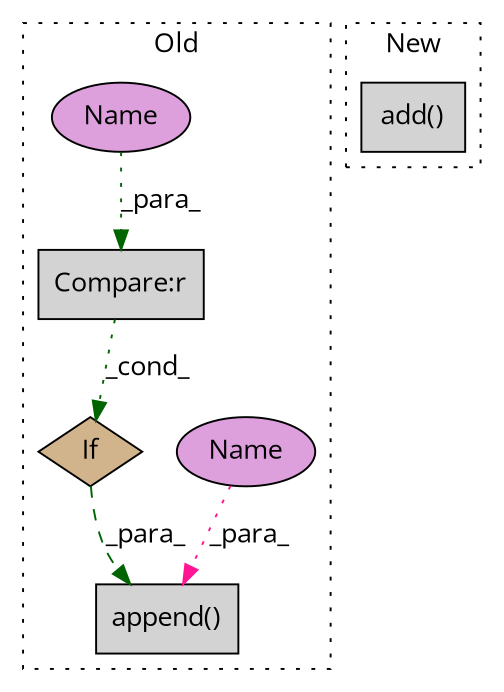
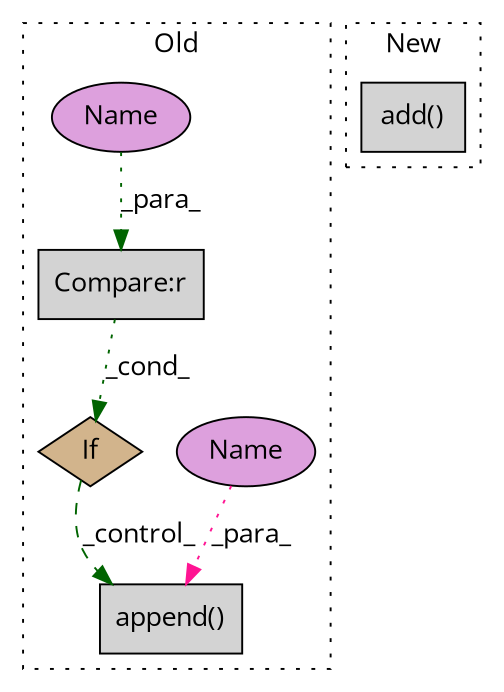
edge "If" -> "append()": label "_para_" -> "_control_"
